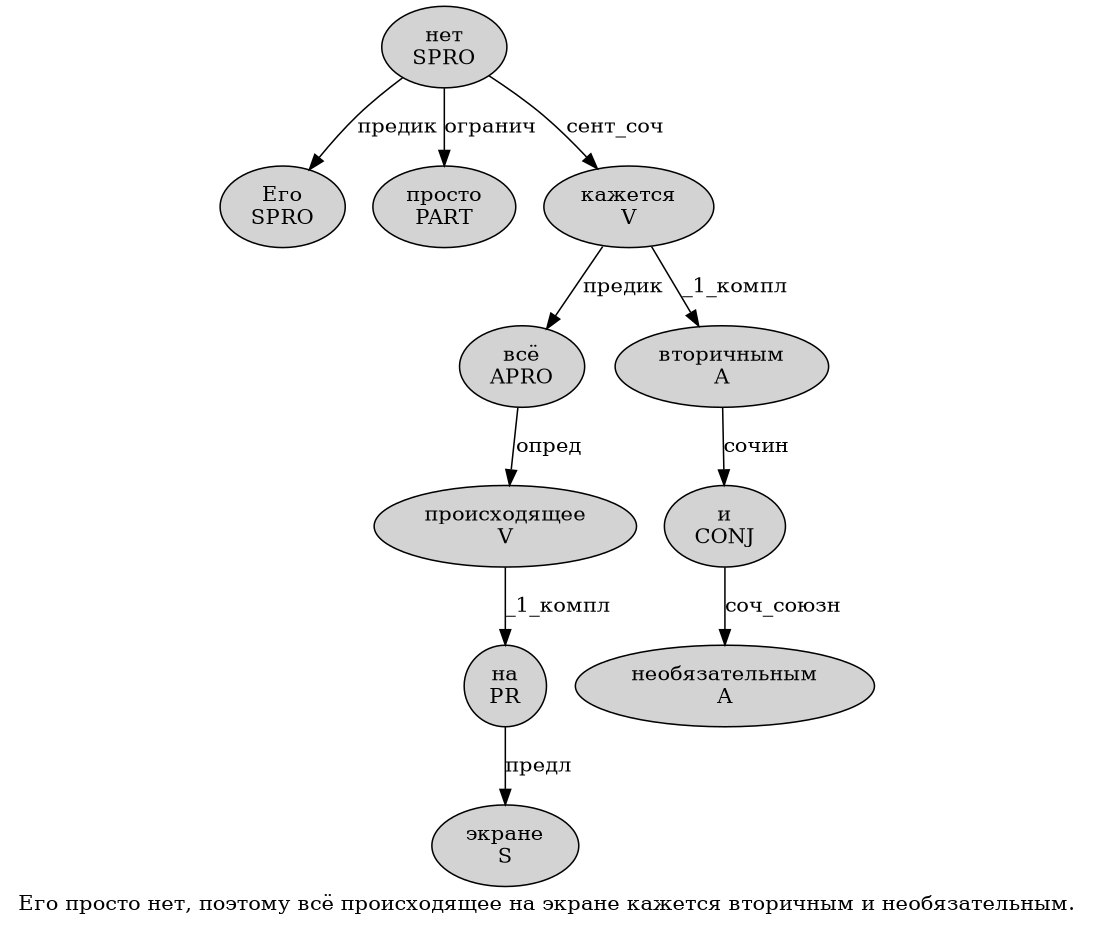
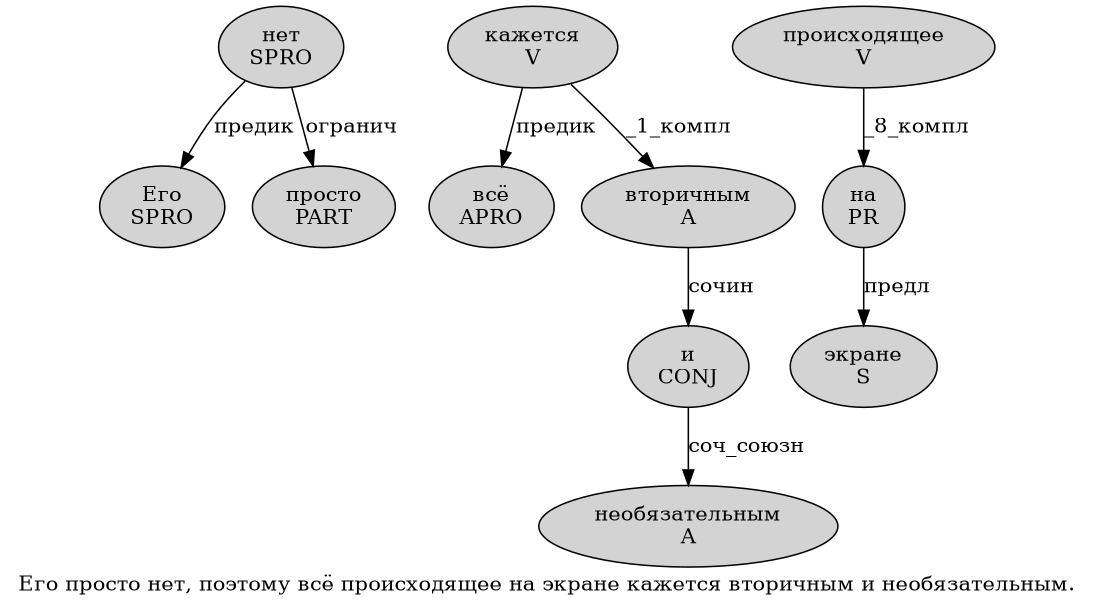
edge "нет SPRO" -> "кажется V": removed, label "сент_соч"
edge "всё APRO" -> "происходящее V": removed, label "опред"
edge "происходящее V" -> "на PR": label "_1_компл" -> "_8_компл"
